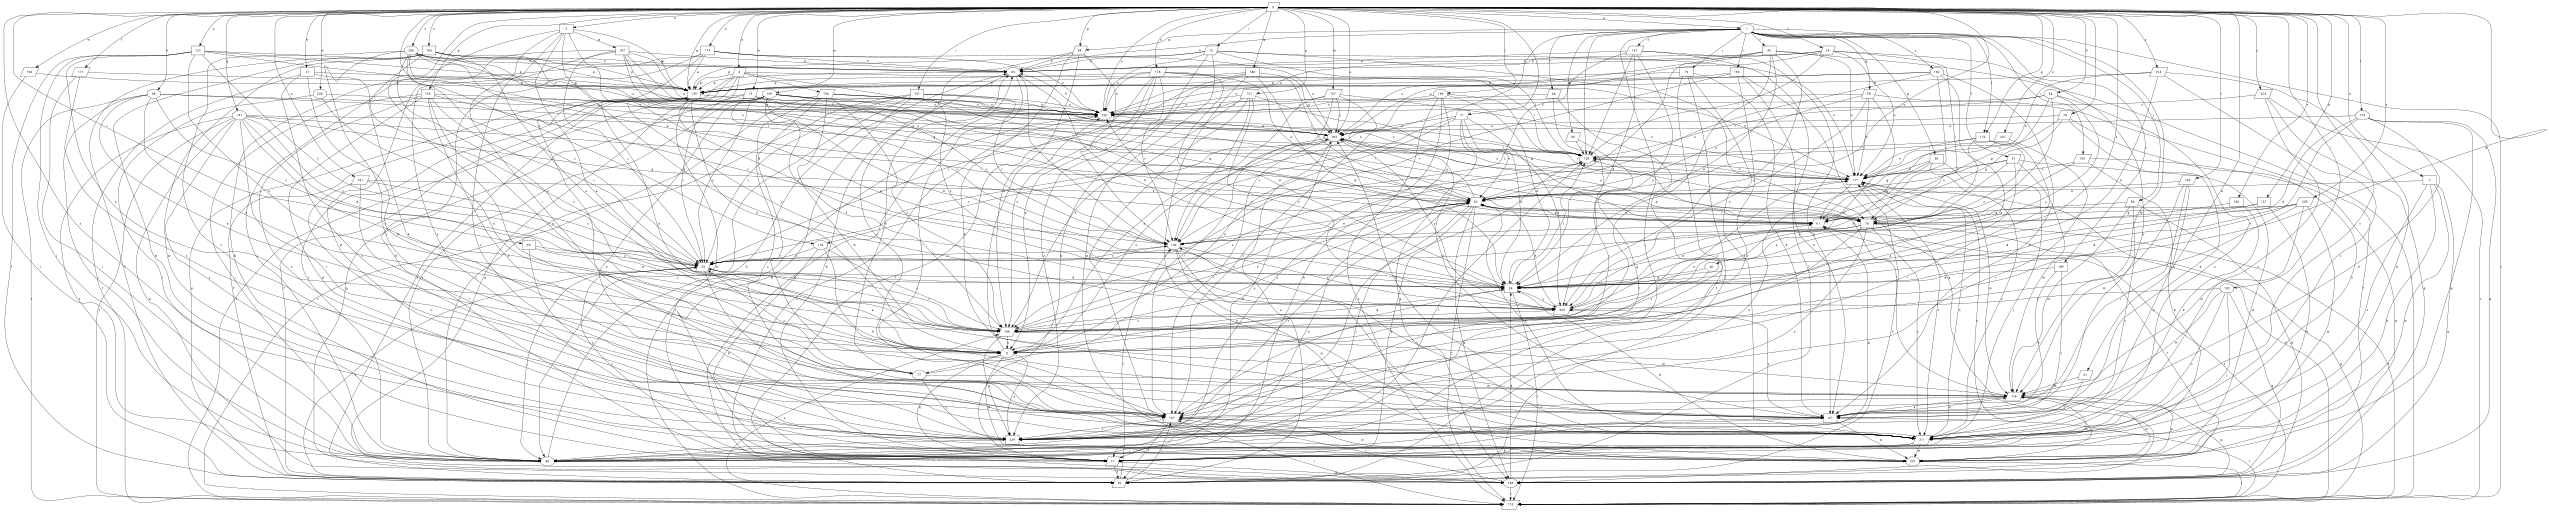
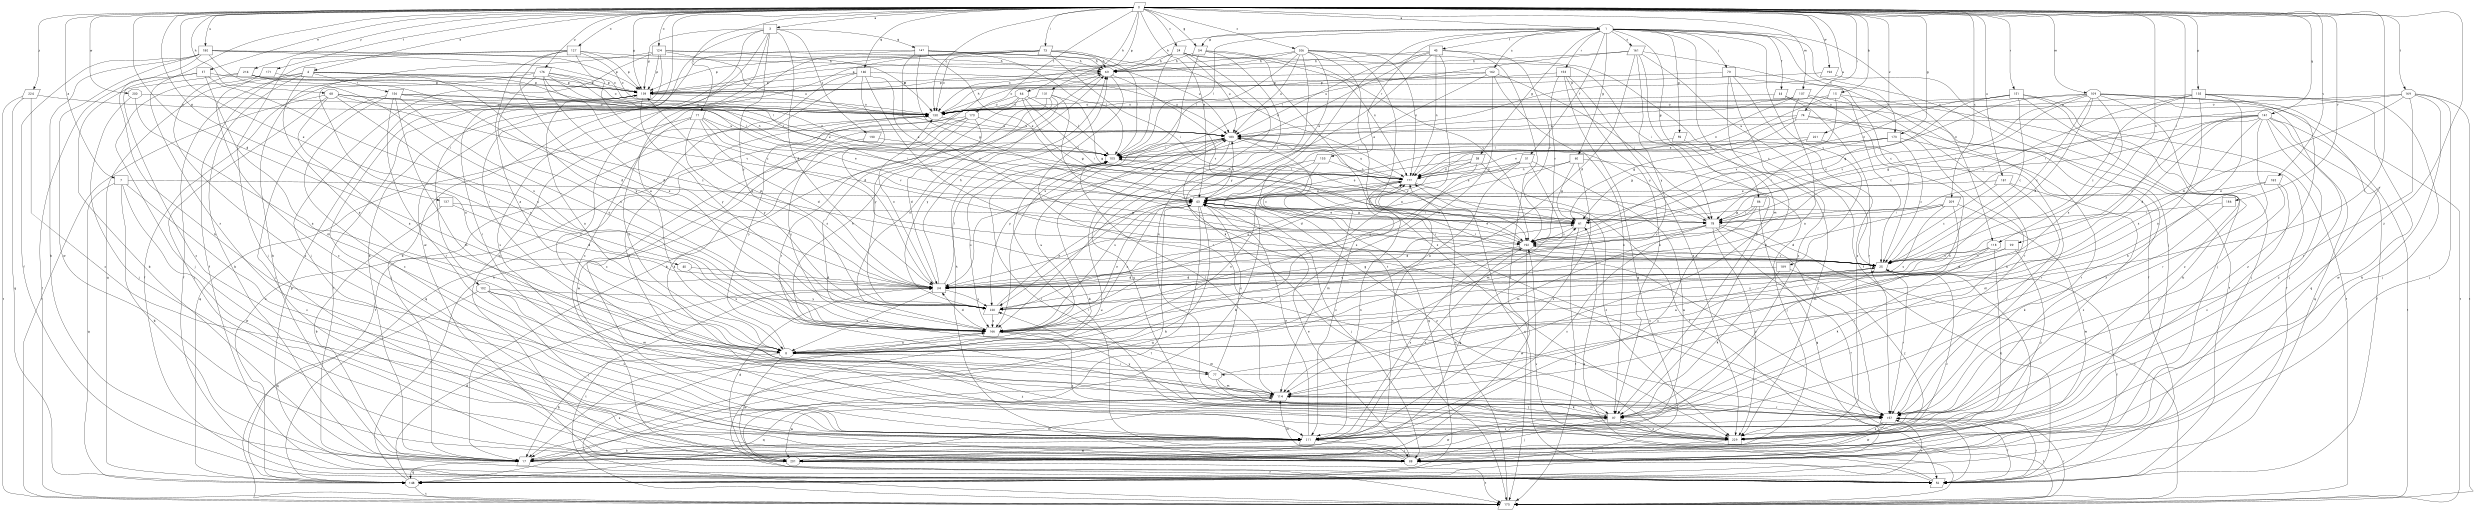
edge "58" -> "130": removed, label "o"
node "190": added
node "41": removed
